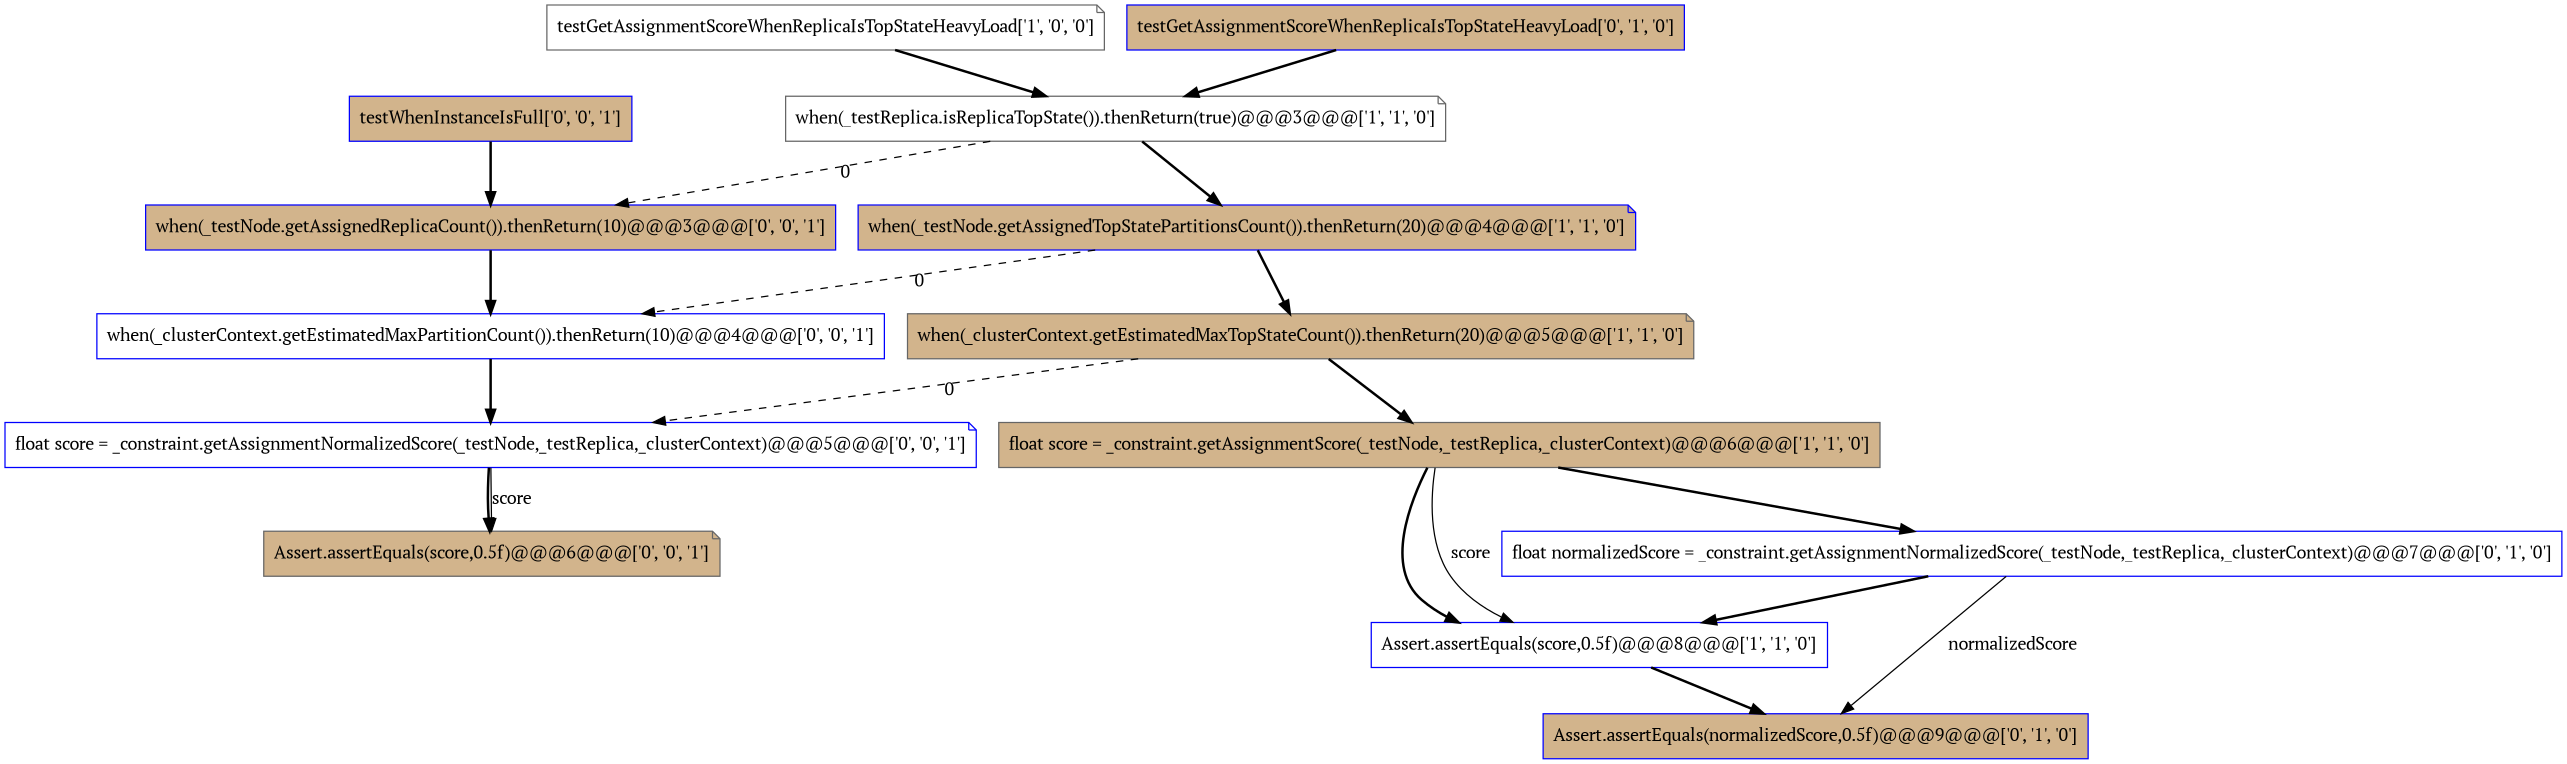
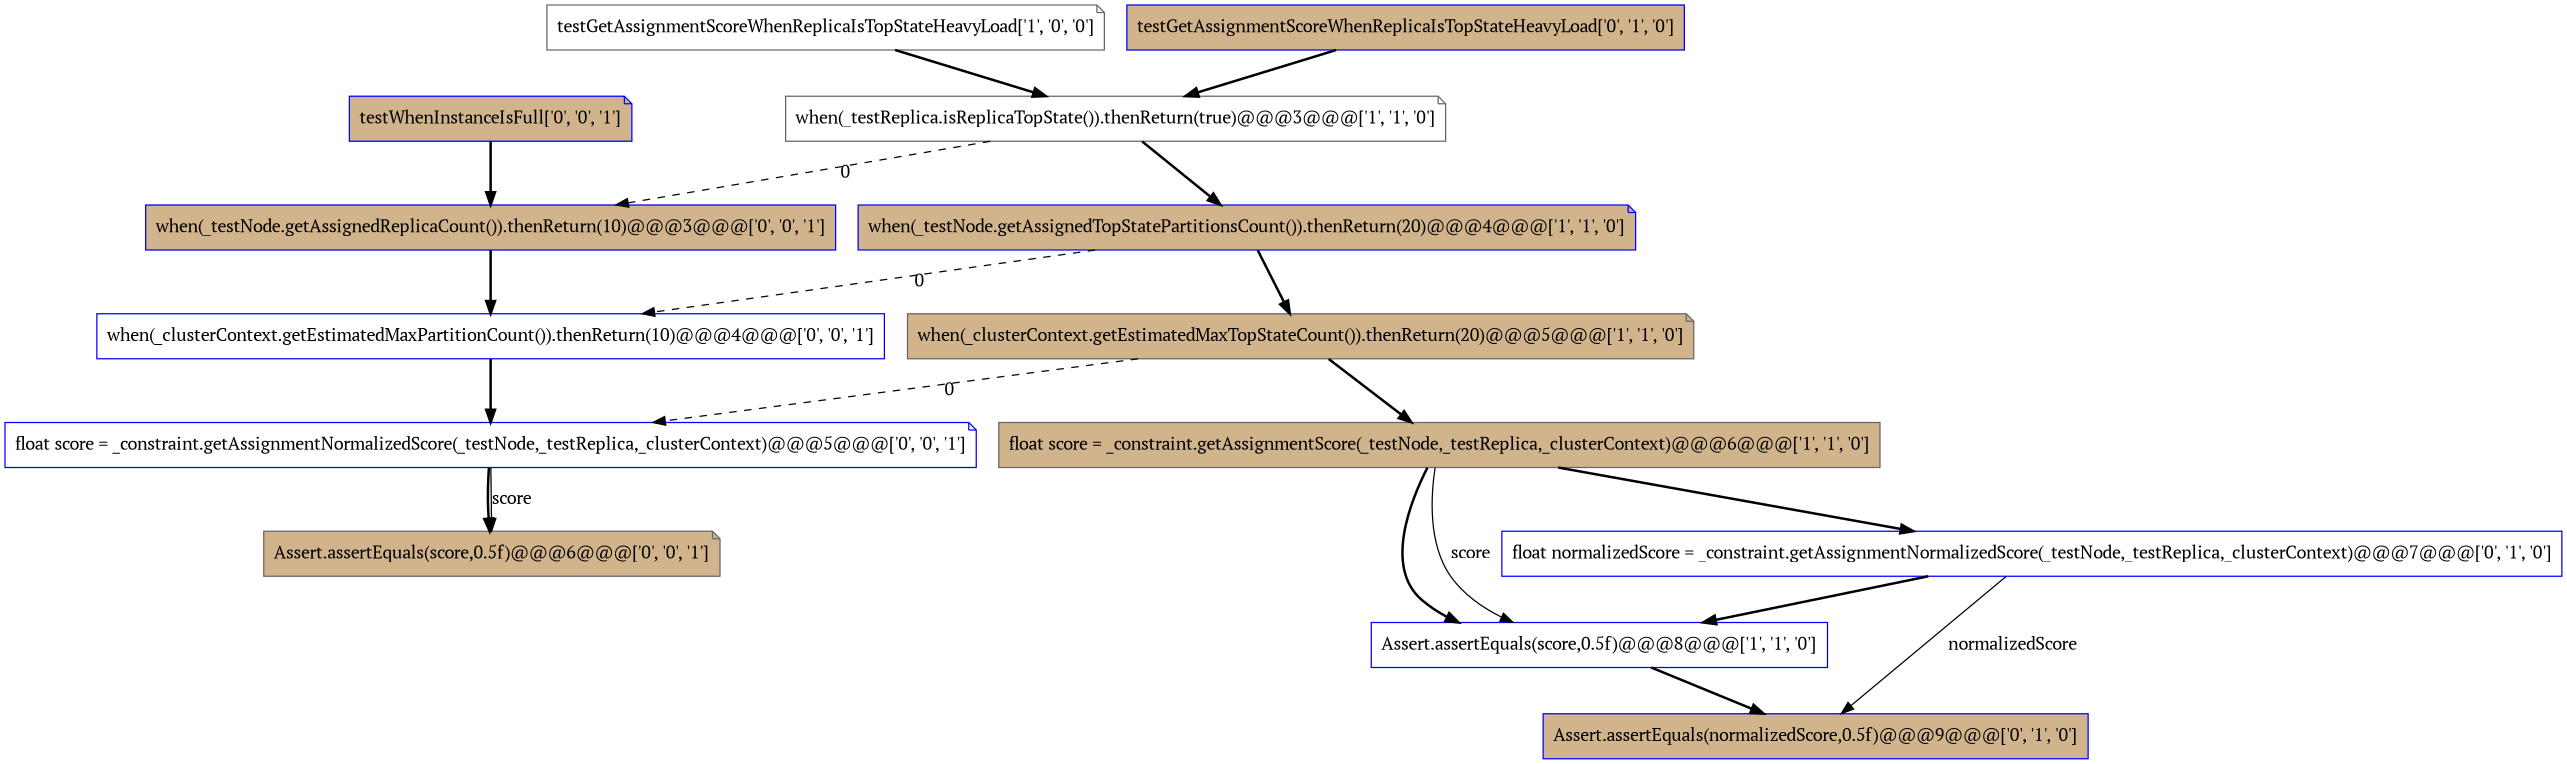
node "testWhenInstanceIsFull['0', '0', '1']": shape box -> note
